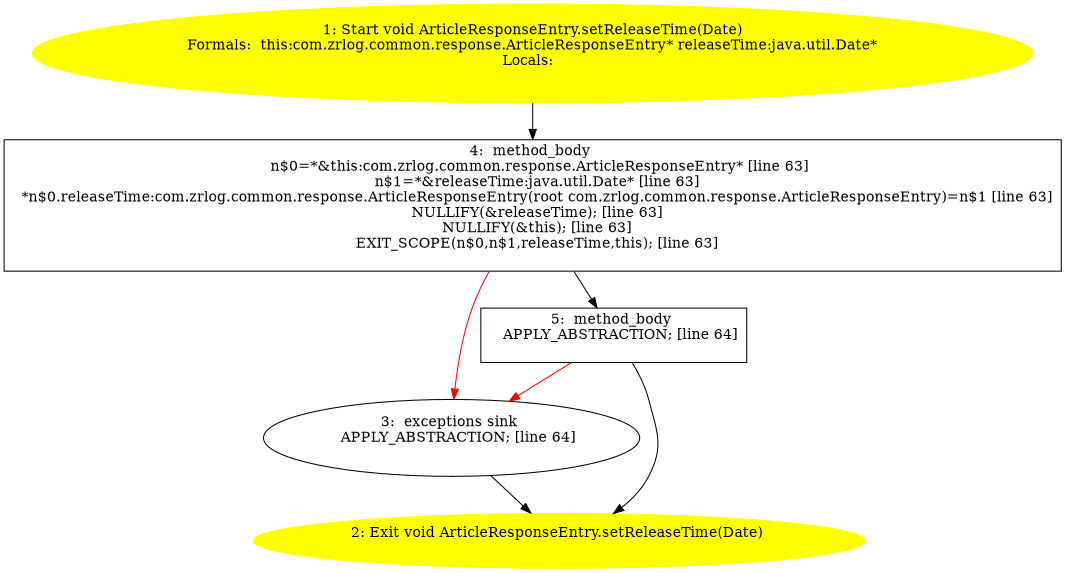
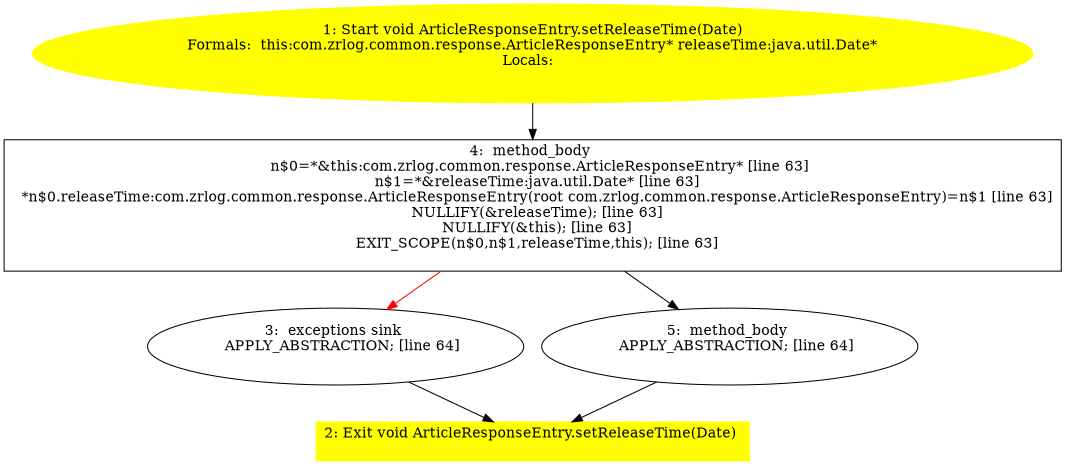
node "5:  method_body APPLY_ABSTRACTION; [line 64]": shape box -> ellipse
edge "5:  method_body APPLY_ABSTRACTION; [line 64]" -> "3:  exceptions sink APPLY_ABSTRACTION; [line 64]": removed
node "2: Exit void ArticleResponseEntry.setReleaseTime(Date)": shape ellipse -> box
